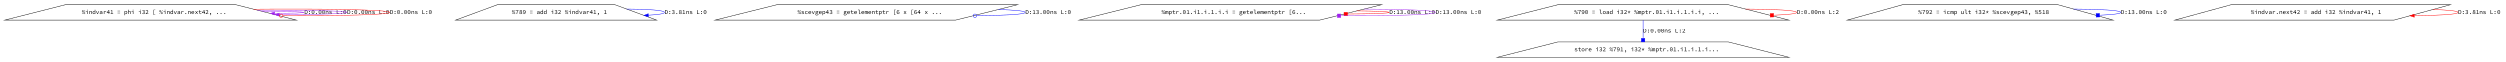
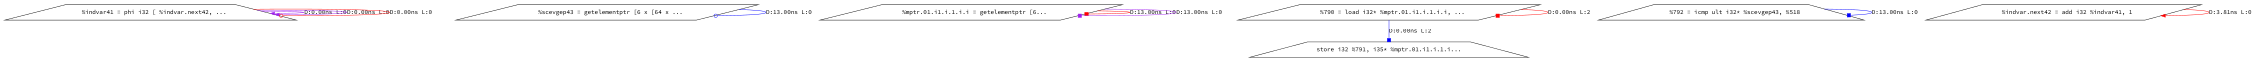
node "%789 = add i32 %indvar41, 1": removed
node "%790 = load i32* %mptr.01.i1.i.1.i.i, ...": shape trapezium -> parallelogram
node "store i32 %791, i32* %mptr.01.i1.i.1.i...": label "store i32 %791, i32* %mptr.01.i1.i.1.i..." -> "store i32 %791, i35* %mptr.01.i1.i.1.i..."
